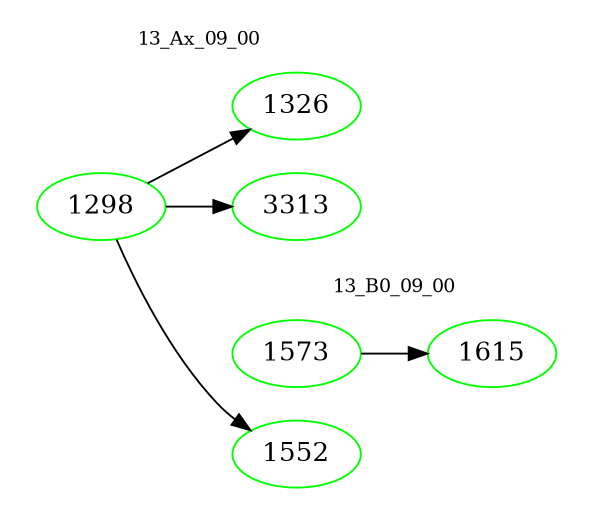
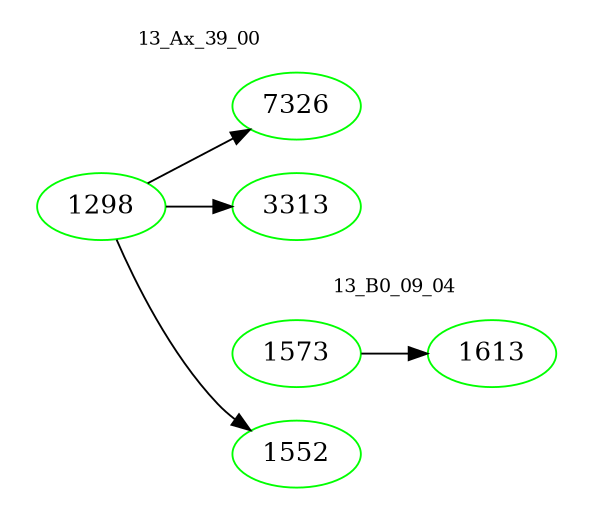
cluster "13_Ax_09_00": label "13_Ax_09_00" -> "13_Ax_39_00"
node "1326": label "1326" -> "7326"
cluster "13_B0_09_00": label "13_B0_09_00" -> "13_B0_09_04"
node "1615": label "1615" -> "1613"
